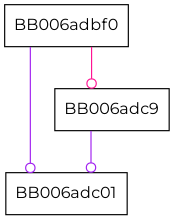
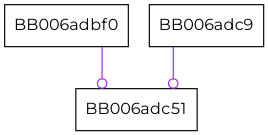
edge "BB006adbf0" -> "BB006adc9": removed
node "BB006adc01": label "BB006adc01" -> "BB006adc51"
